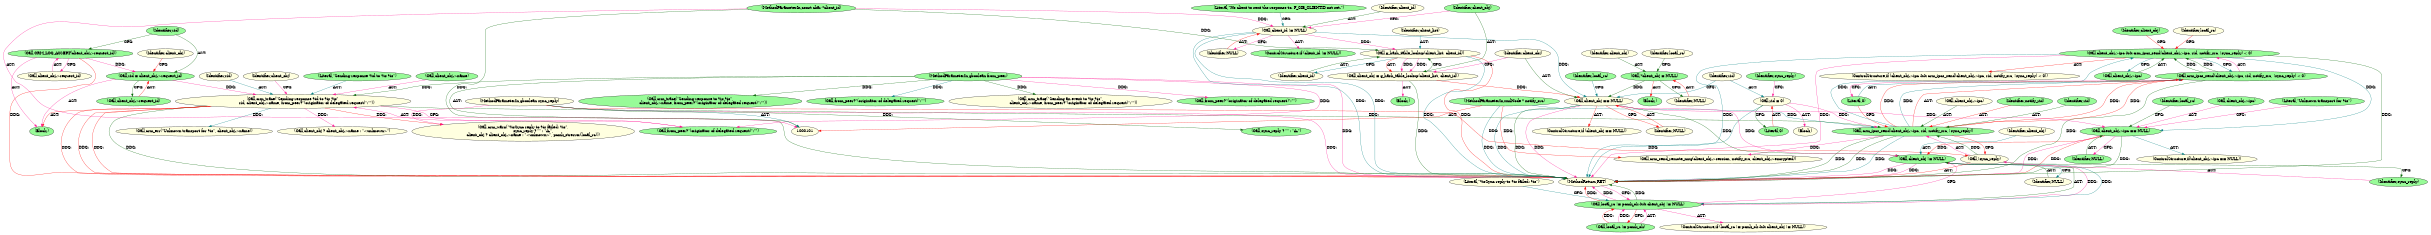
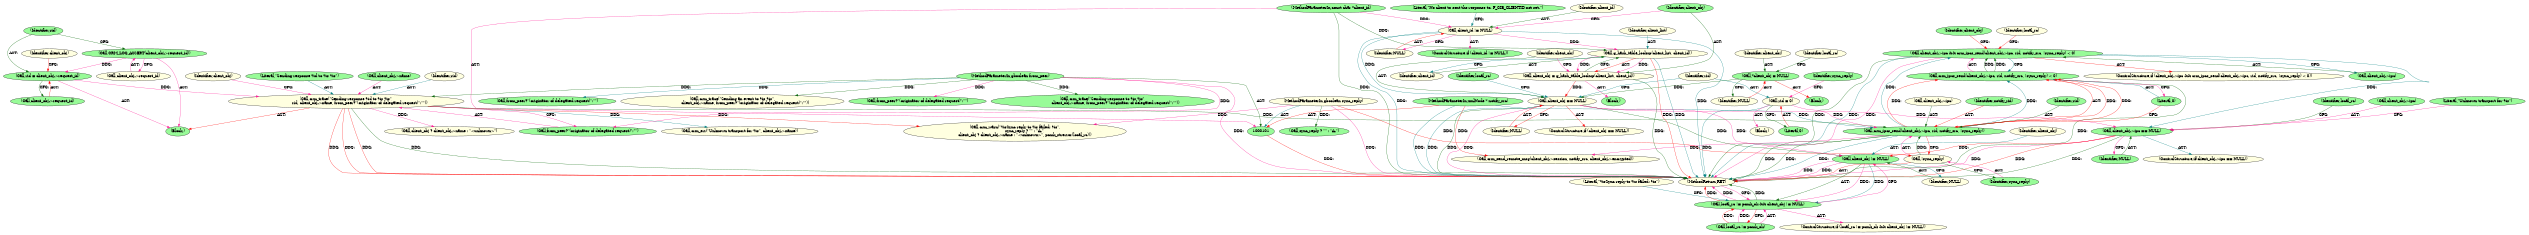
node "1000101": fillcolor lightyellow -> palegreen
edge "(Call,CRM_LOG_ASSERT(client_obj->request_id))" -> "(MethodReturn,RET)": now "1000101" -> "(MethodReturn,RET)"
